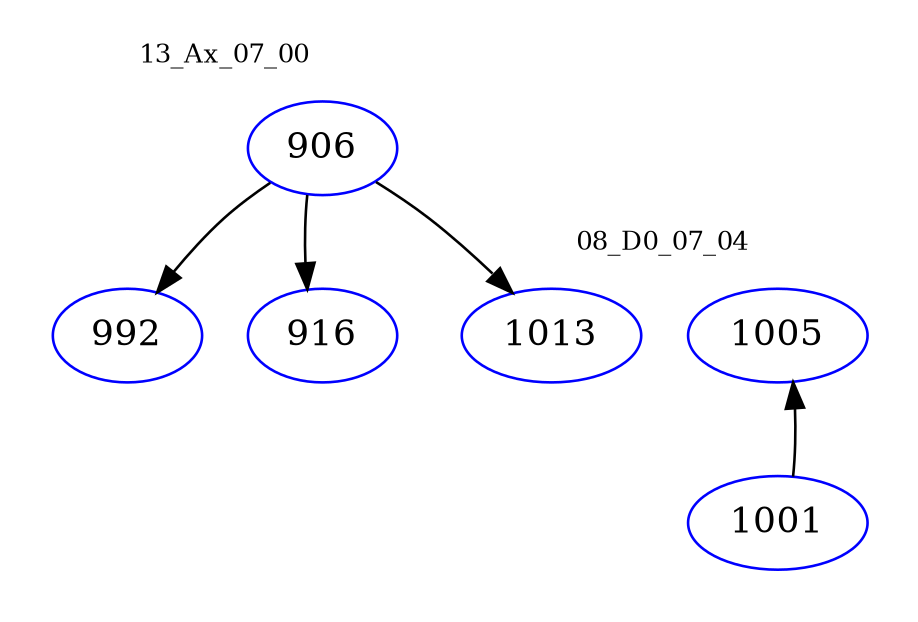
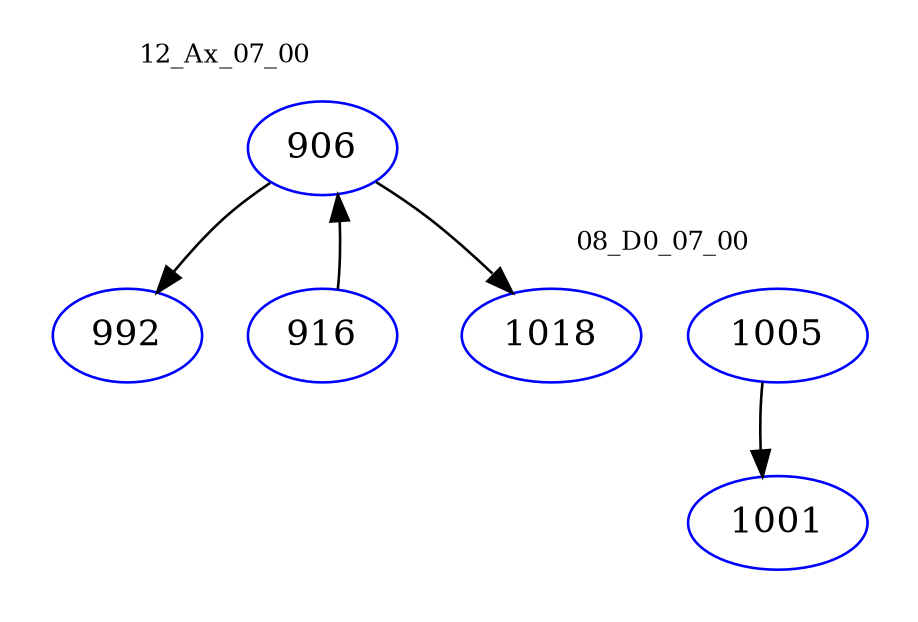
cluster "13_Ax_07_00": label "13_Ax_07_00" -> "12_Ax_07_00"
edge "906" -> "916": reversed
cluster "08_D0_07_04": label "08_D0_07_04" -> "08_D0_07_00"
node "1013": label "1013" -> "1018"
edge "1001" -> "1005": reversed
